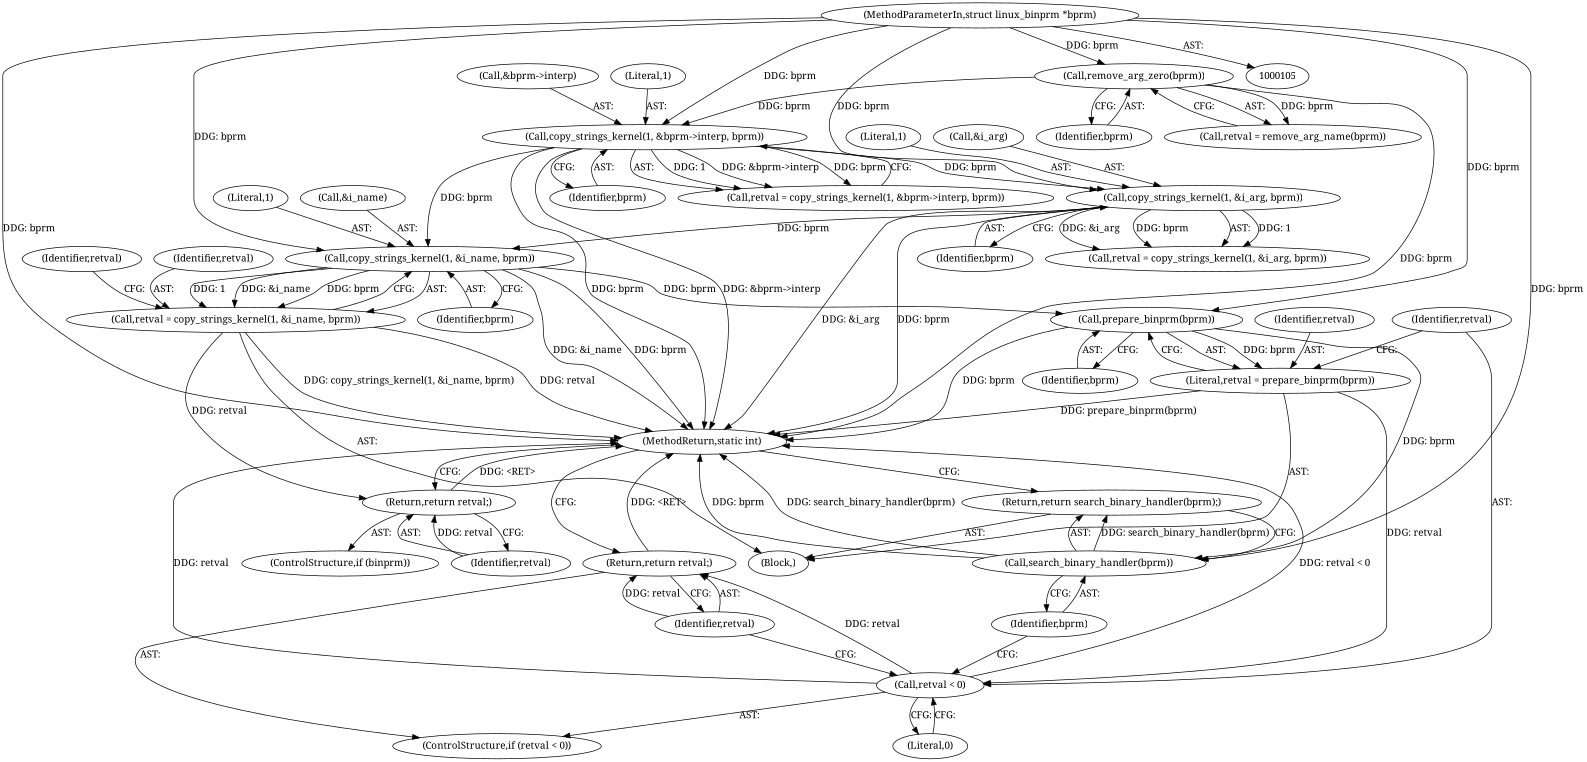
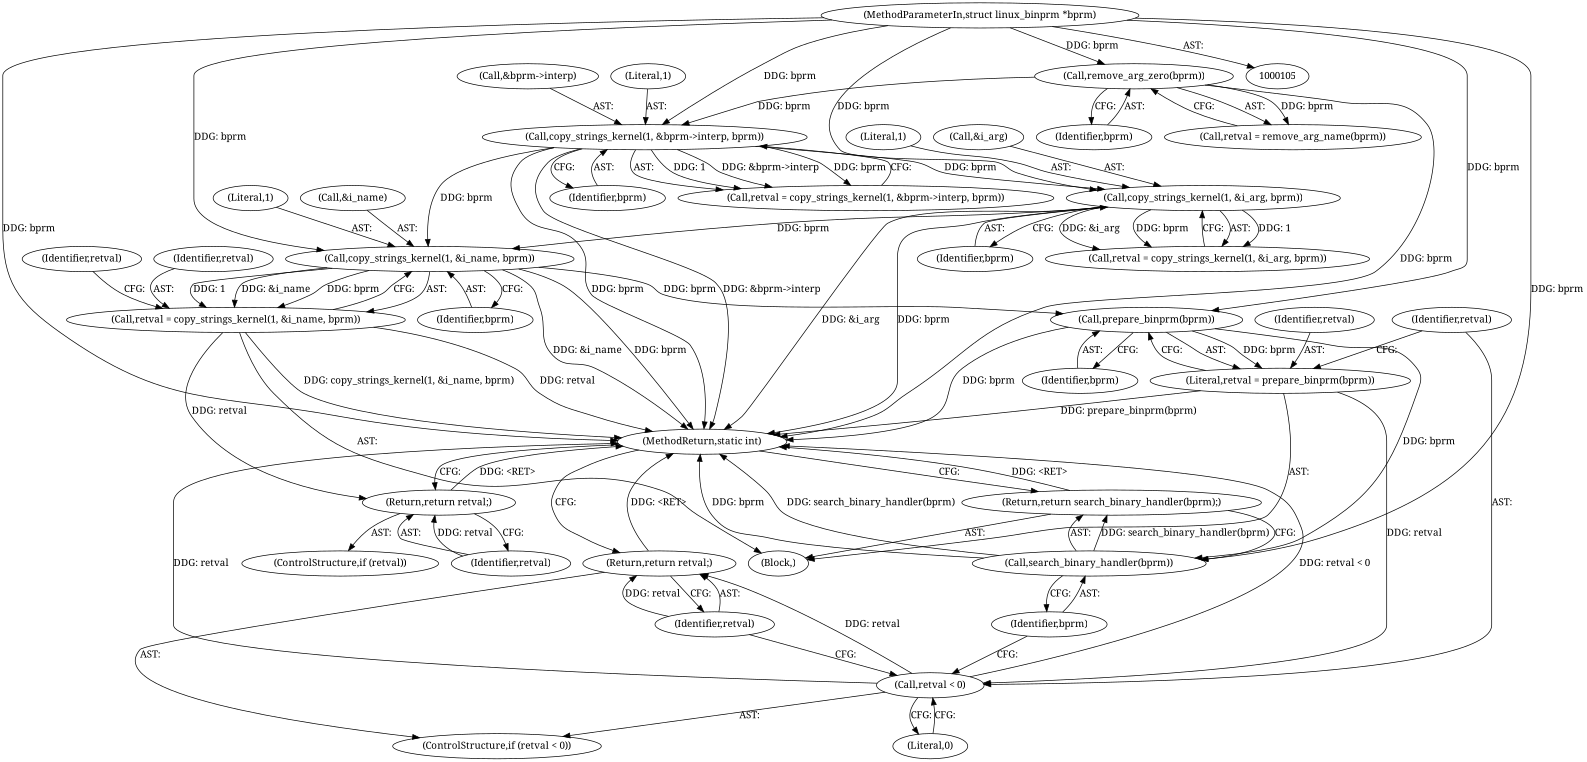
edge "(Call,retval = copy_strings_kernel(1, &i_arg, bprm))" -> "(Call,copy_strings_kernel(1, &i_arg, bprm))": added, label "CFG:"
edge "(Return,return search_binary_handler(bprm);)" -> "(MethodReturn,static int)": added, label "DDG: <RET>"
node "(ControlStructure,if (binprm))": label "(ControlStructure,if (binprm))" -> "(ControlStructure,if (retval))"
